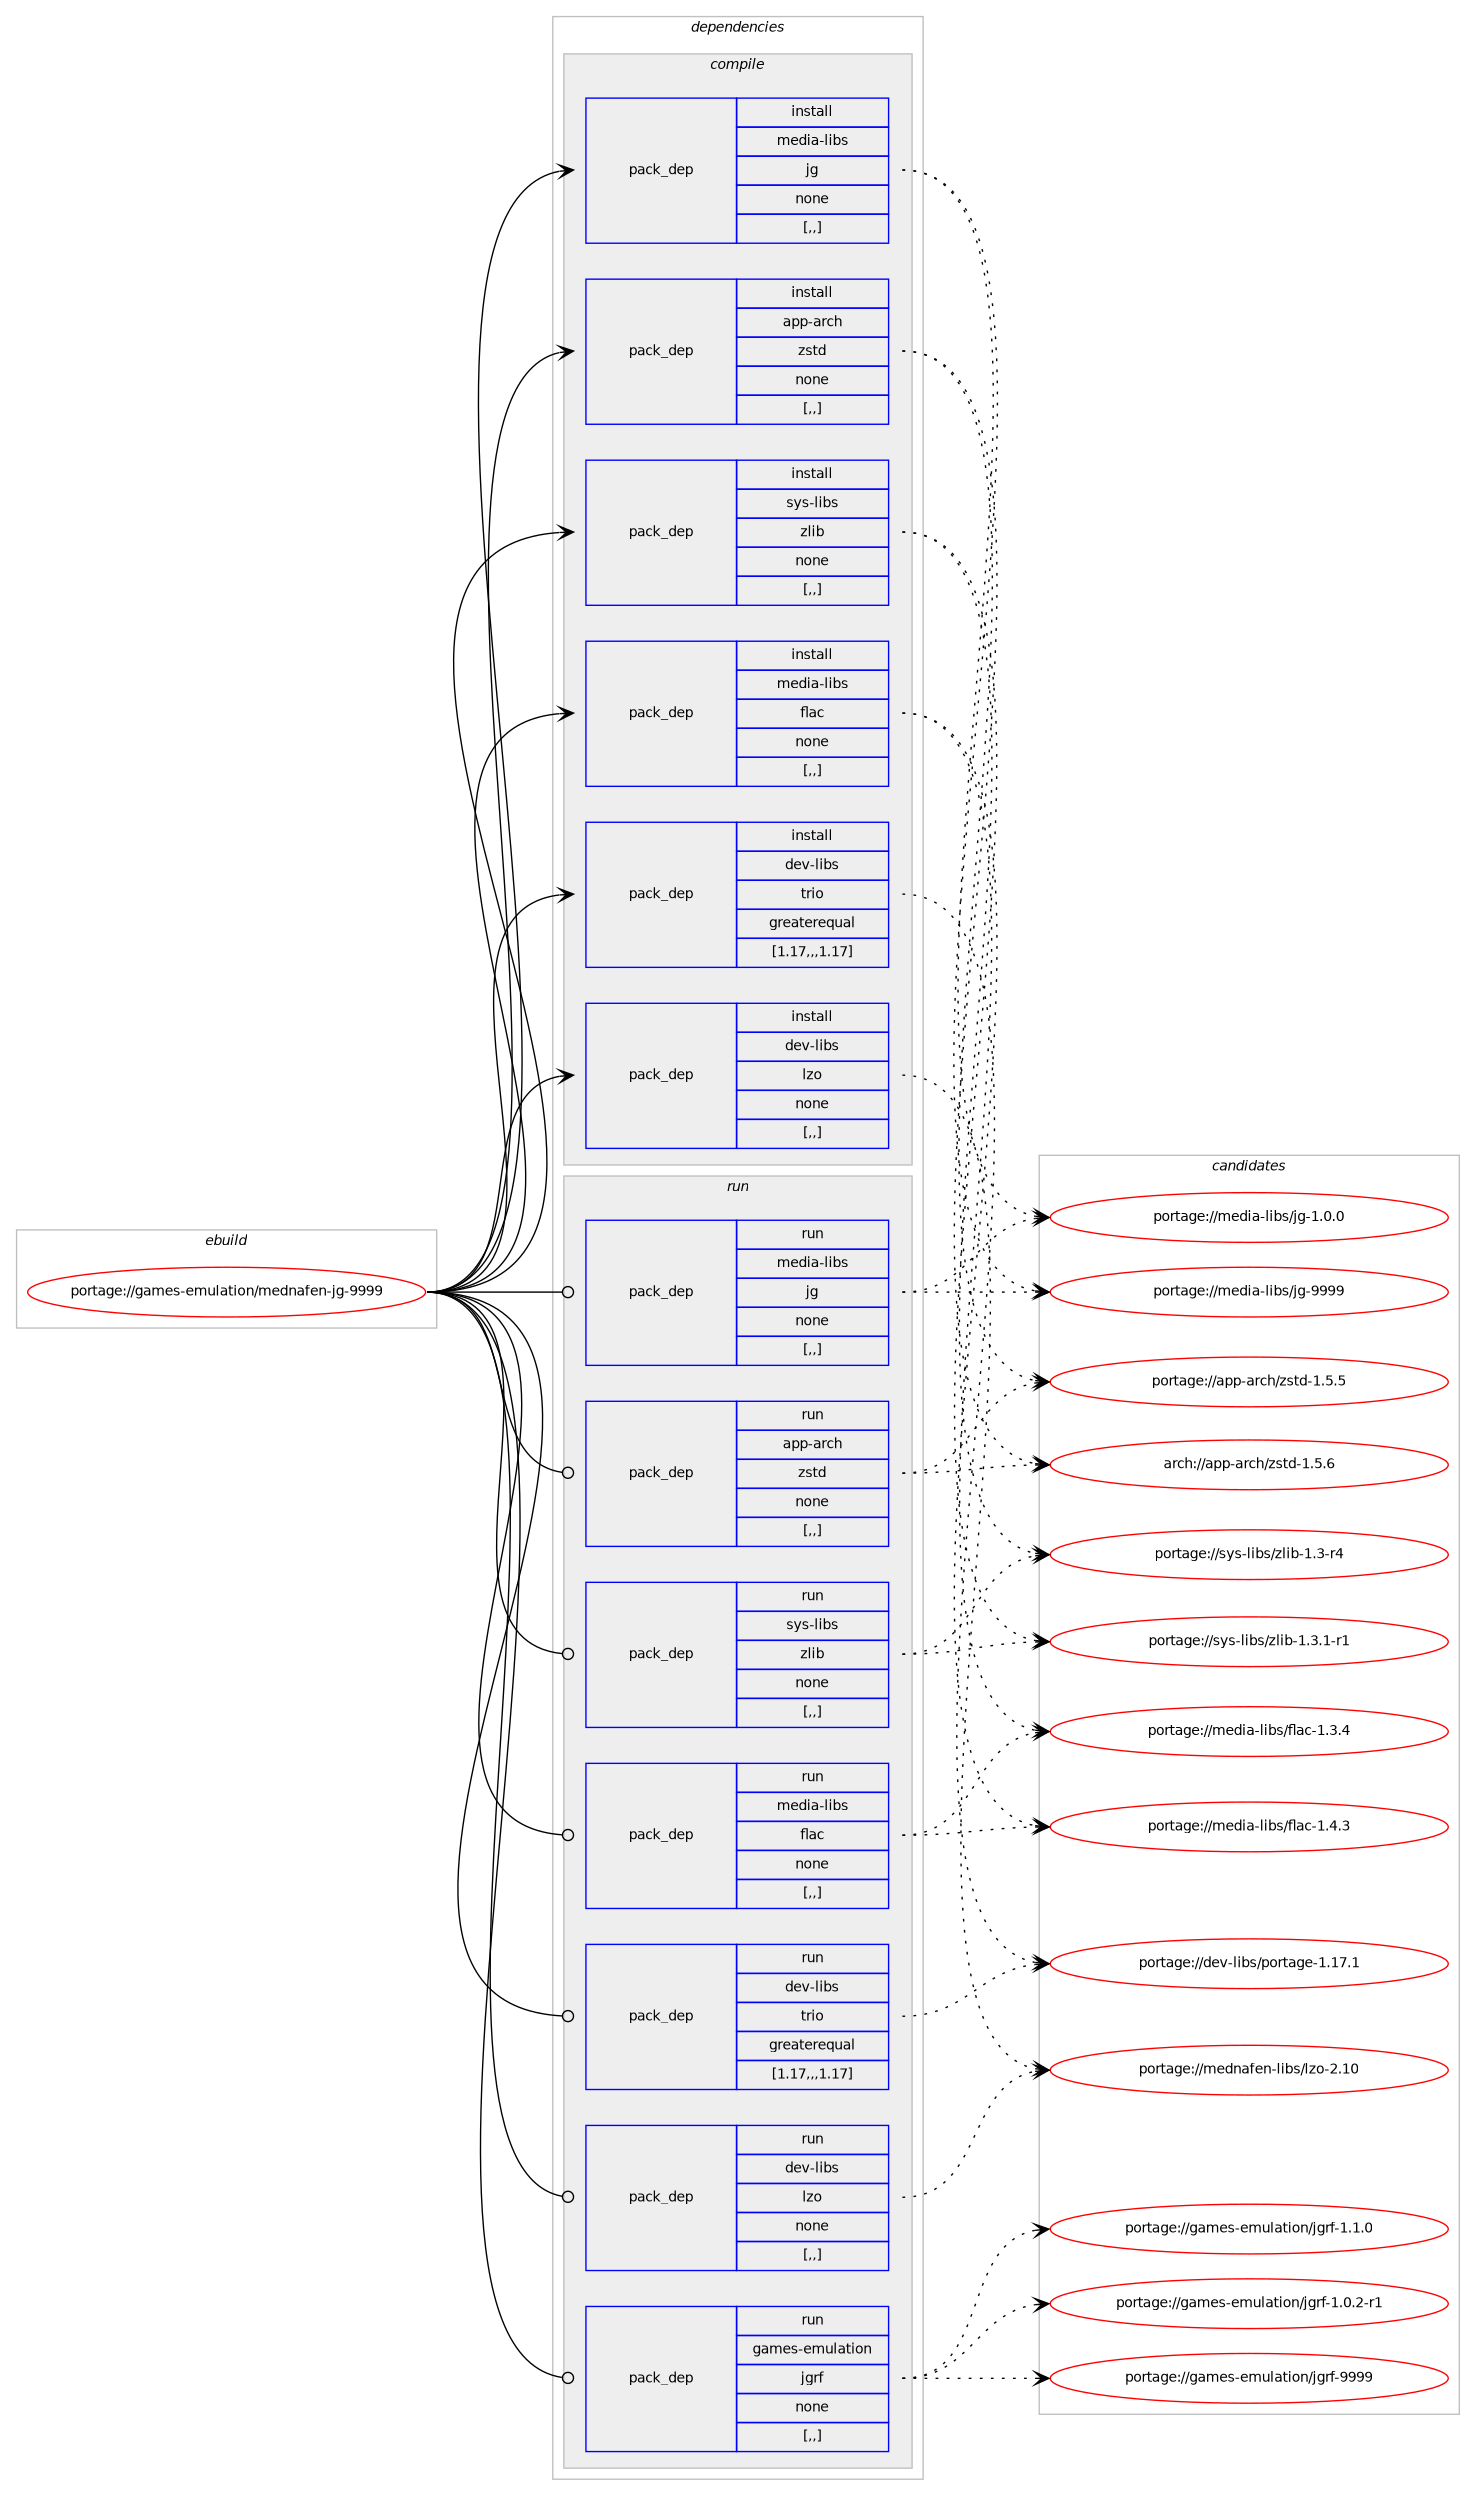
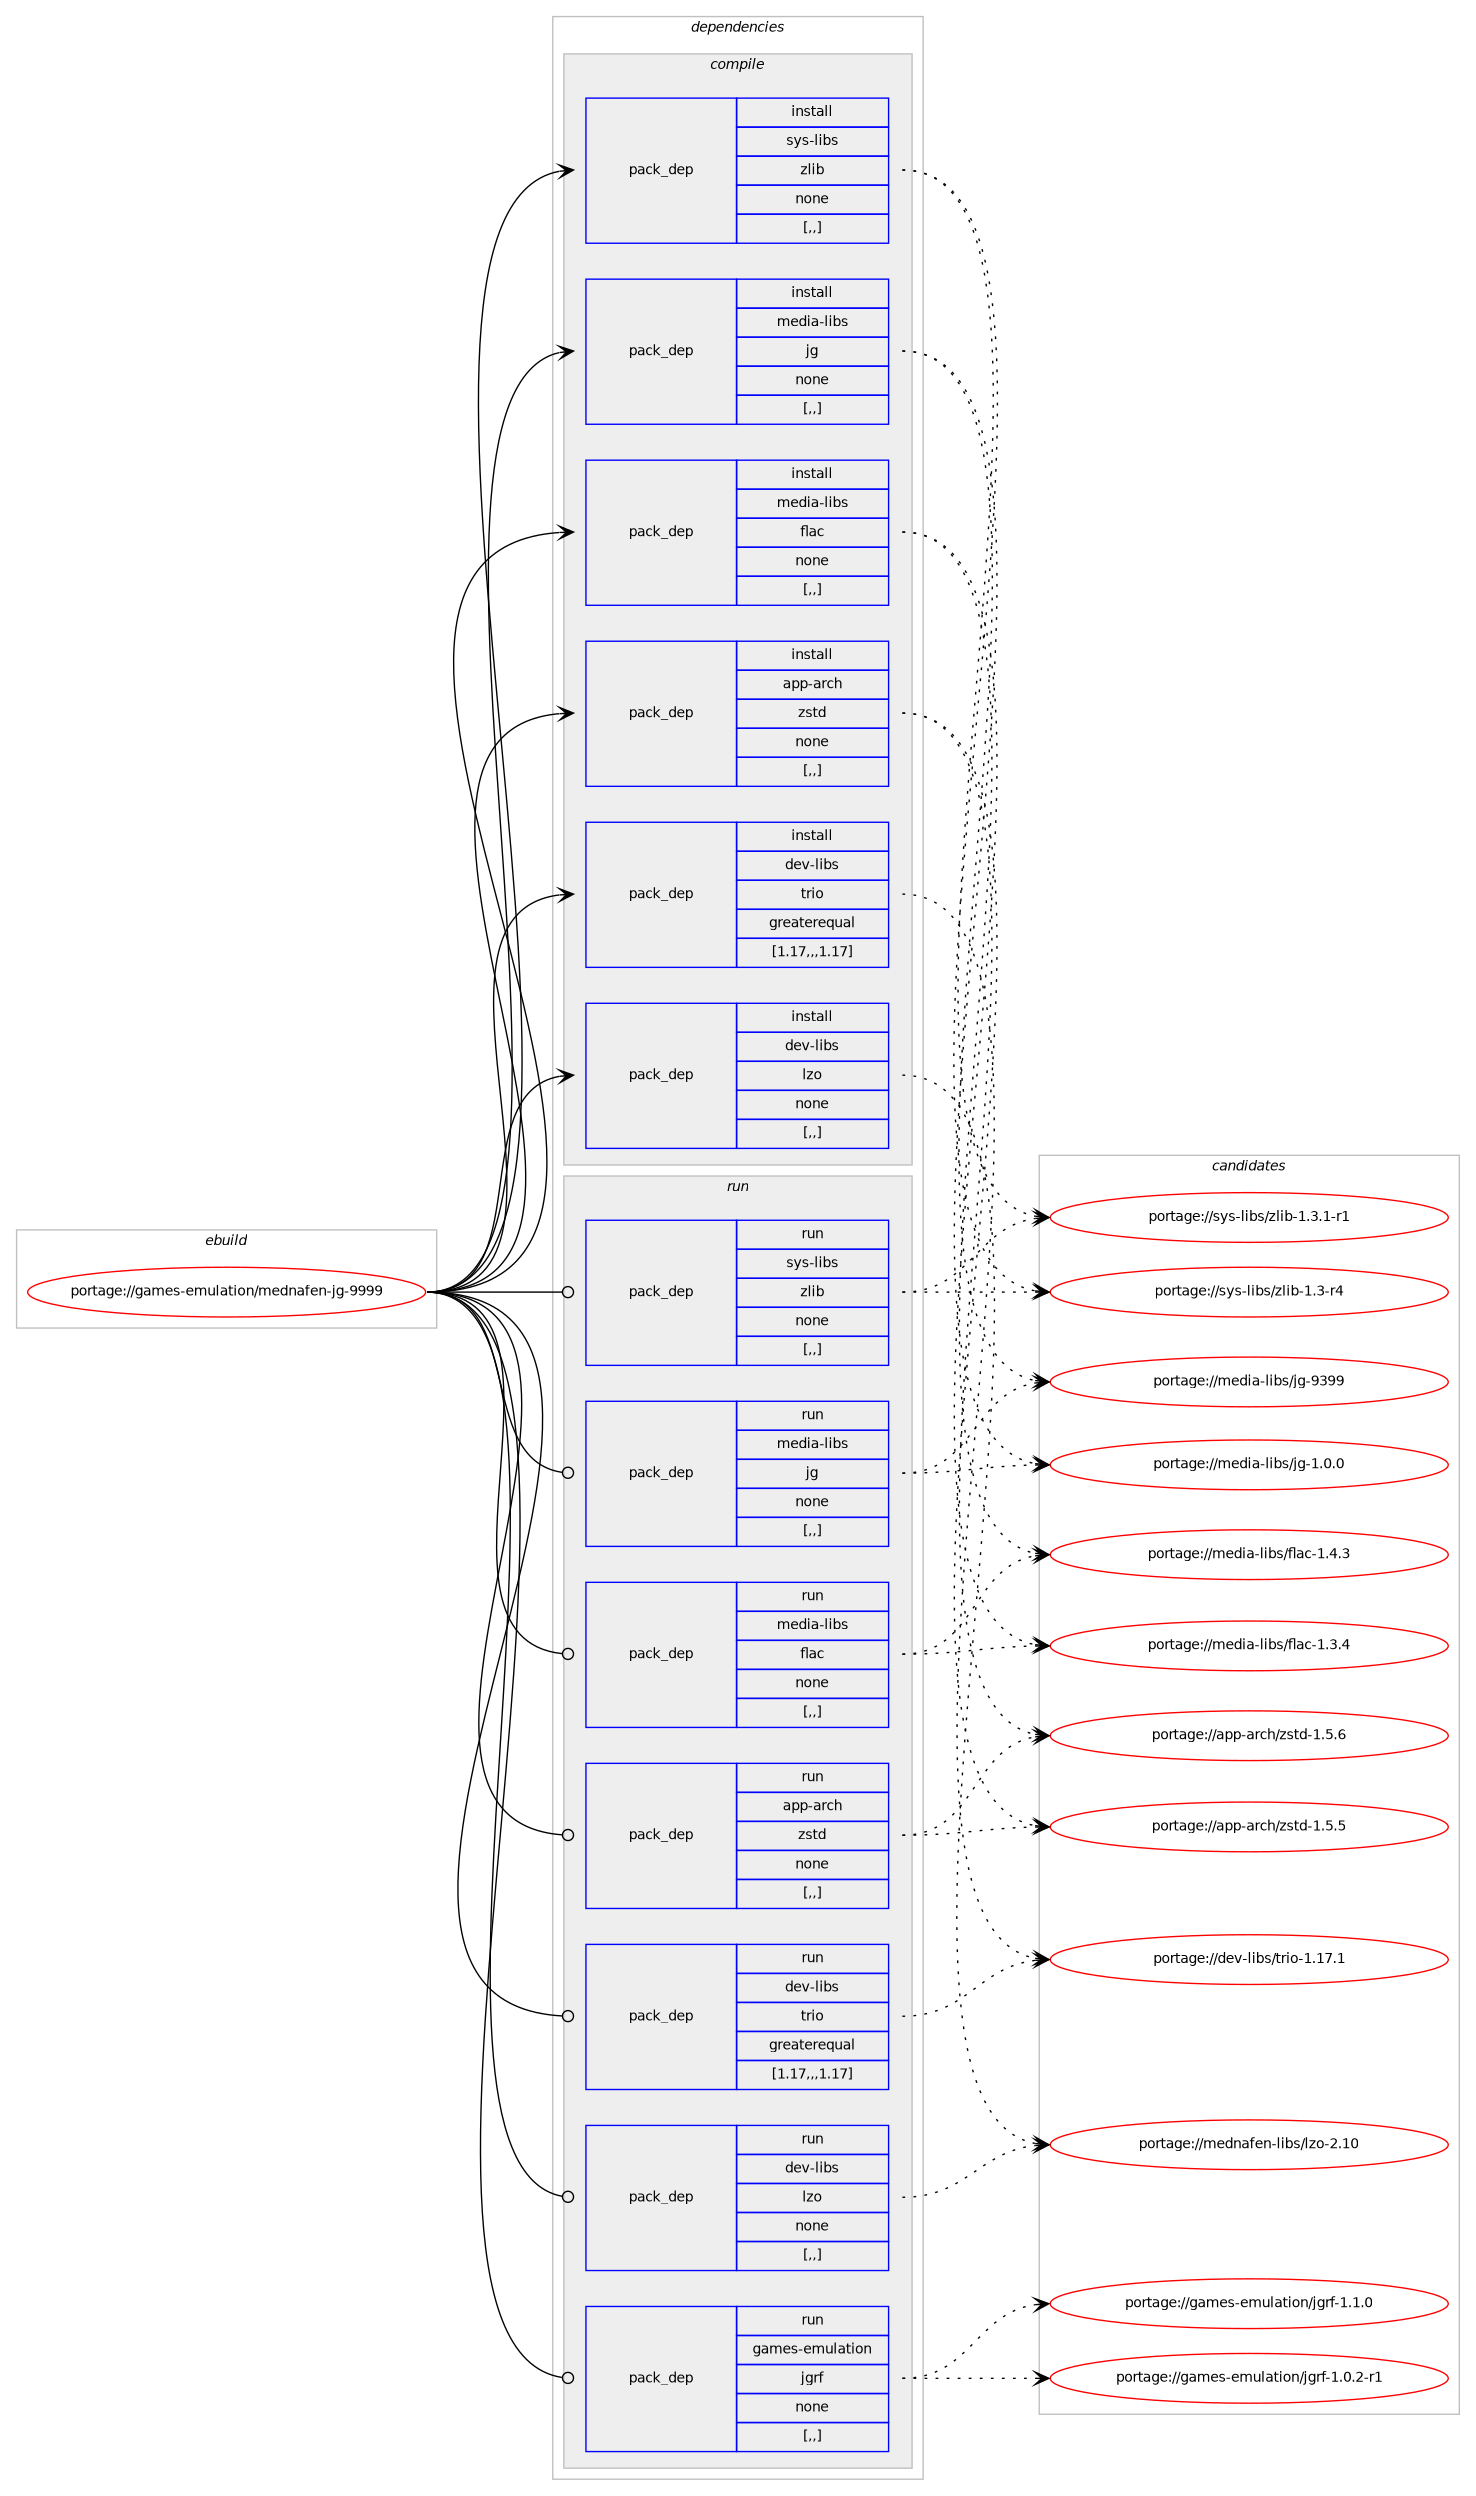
node "portage://media-libs/jg-9999": label "portage://media-libs/jg-9999" -> "portage://media-libs/jg-9399"
node "arch://app-arch/zstd-1.5.6": label "arch://app-arch/zstd-1.5.6" -> "portage://app-arch/zstd-1.5.6"
node "portage://dev-libs/portage-1.17.1": label "portage://dev-libs/portage-1.17.1" -> "portage://dev-libs/trio-1.17.1"
node "portage://games-emulation/jgrf-9999": removed
